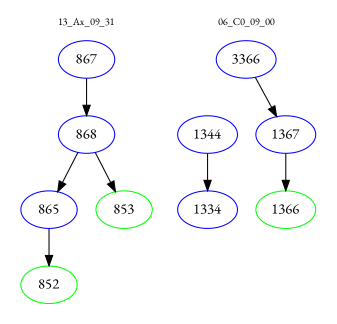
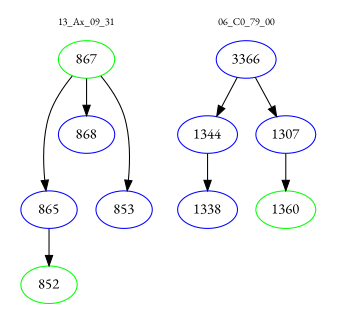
cluster "06_C0_09_00": label "06_C0_09_00" -> "06_C0_79_00"
node "867": color blue -> green
edge "3366" -> "1344": added
node "1367": label "1367" -> "1307"
edge "868" -> "865": now "867" -> "865"
edge "868" -> "853": now "867" -> "853"
node "853": color green -> blue
node "1334": label "1334" -> "1338"
node "1366": label "1366" -> "1360"
